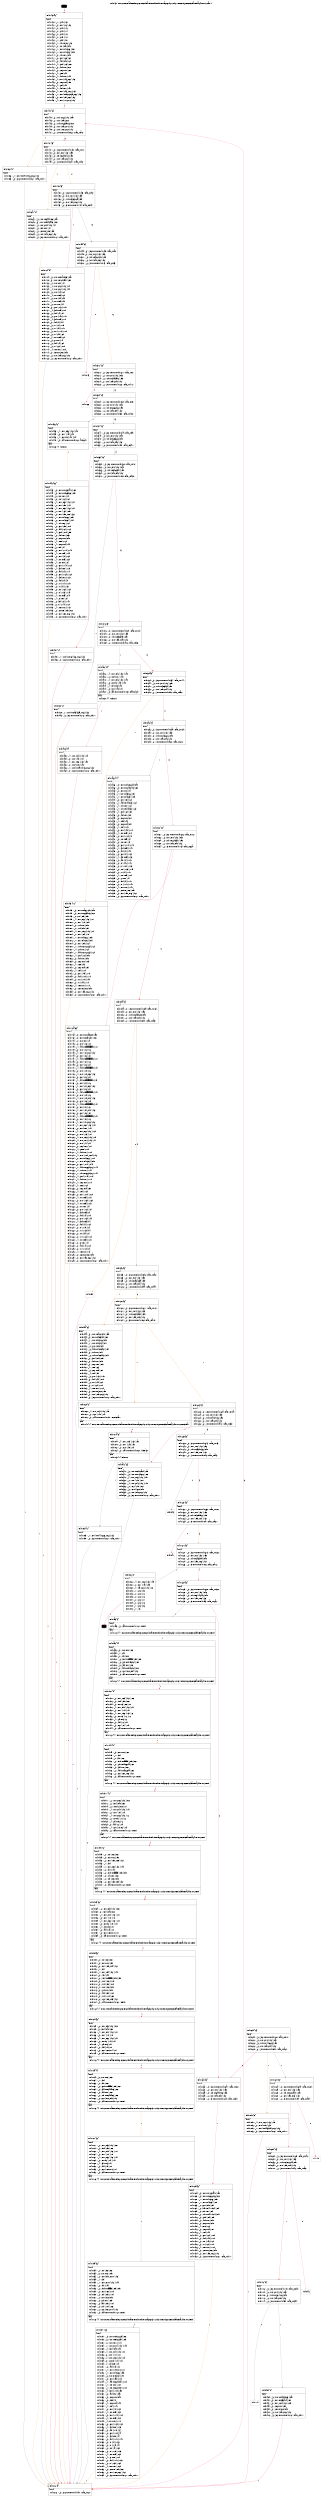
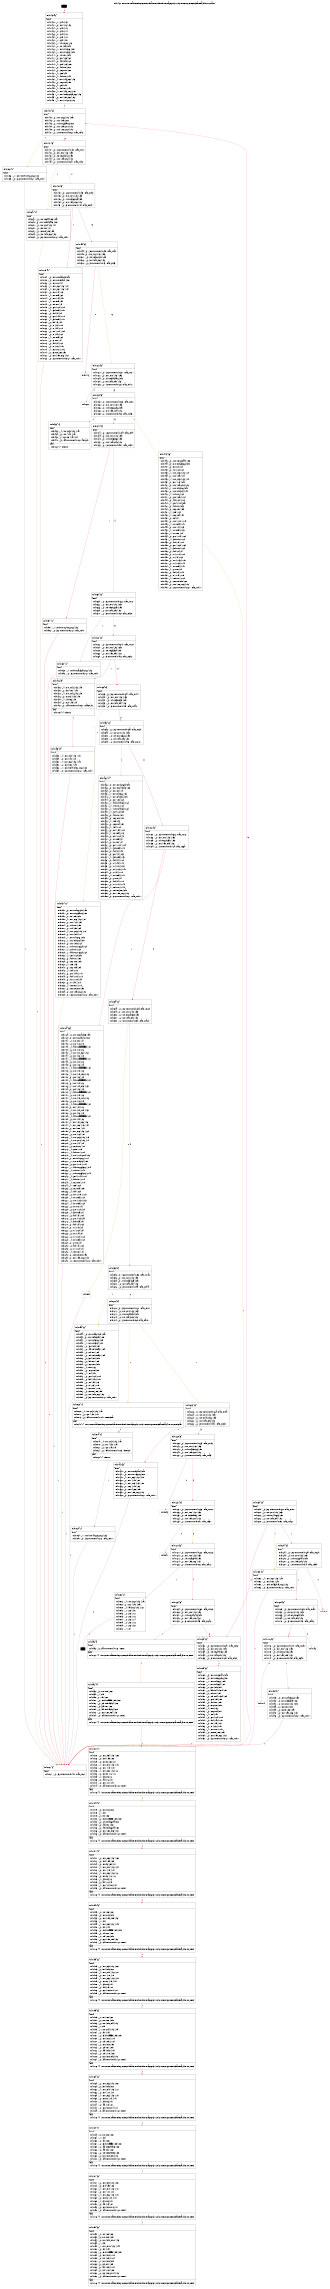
edge "0x401935 [16]" -> "0x401945 [156]": now "0x40152b [25]" -> "0x401945 [156]"
node "0x401cd7 [183]": removed
